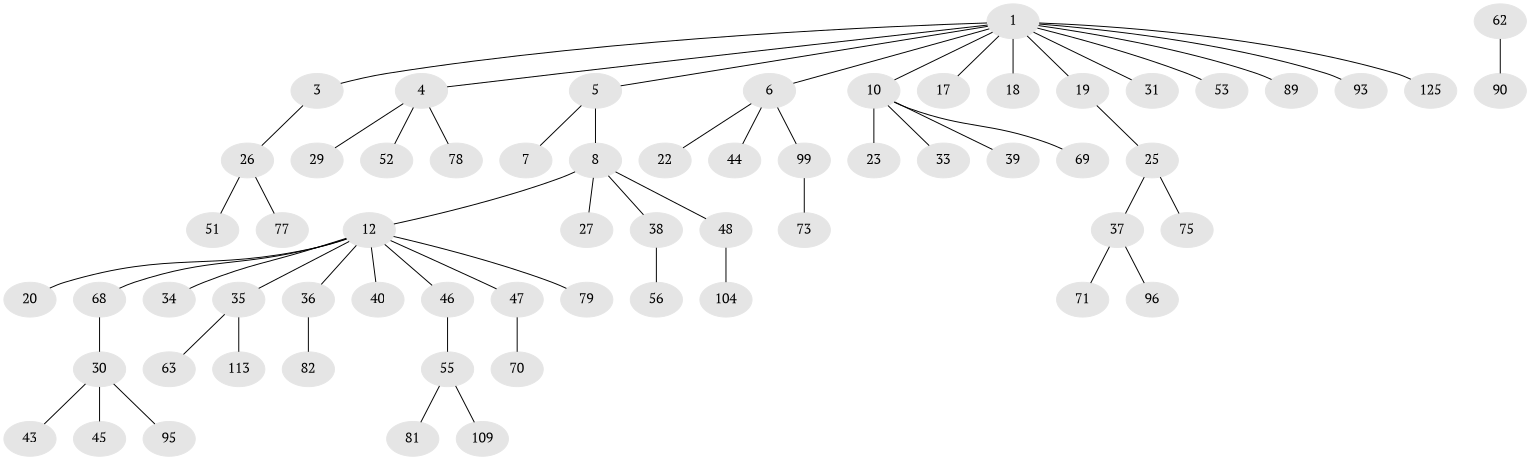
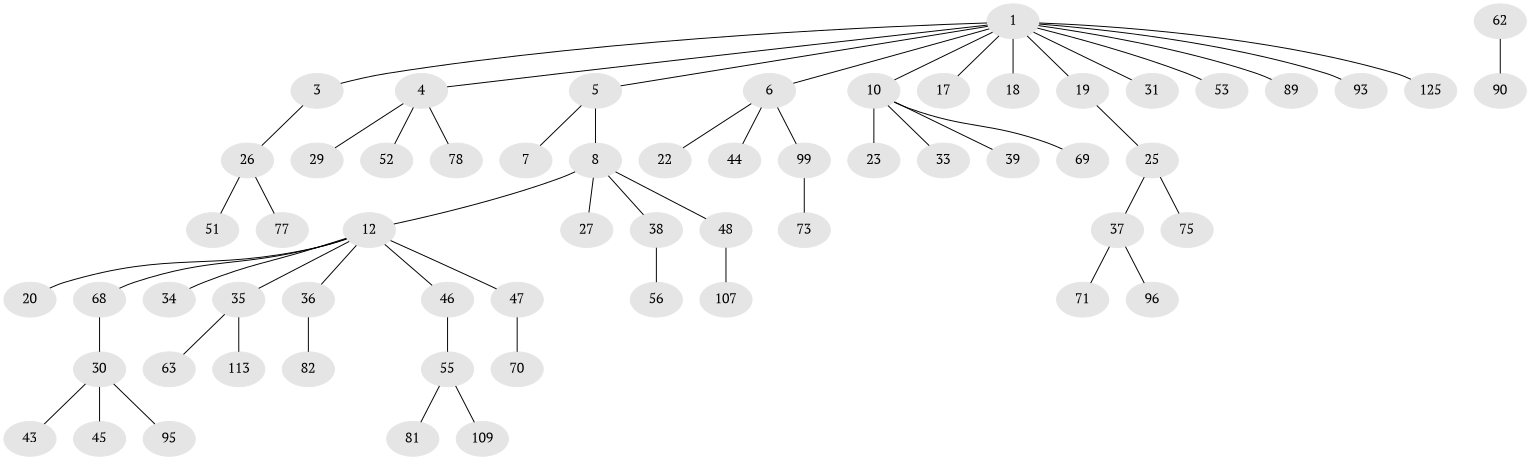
node "40": removed
node "79": removed
node "104": label "104" -> "107"
